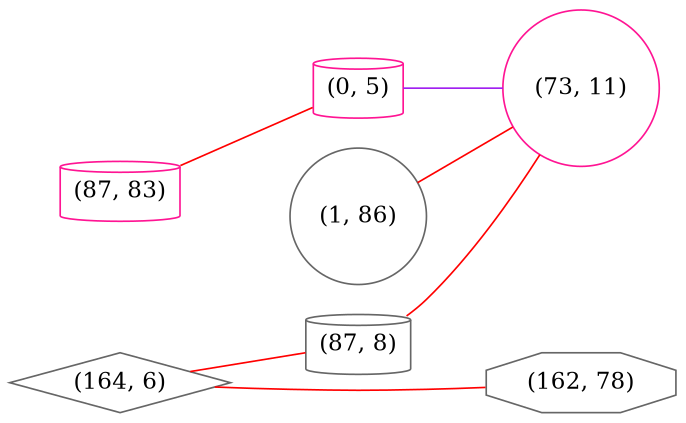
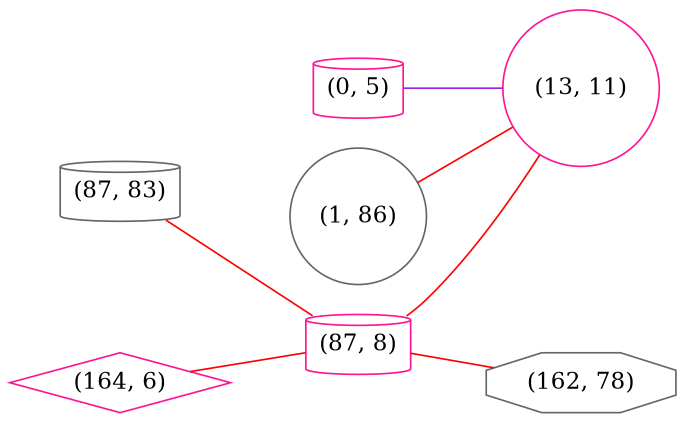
node "(73, 11)": label "(73, 11)" -> "(13, 11)"
edge "(0, 5)" -- "(87, 83)": now "(87, 8)" -- "(87, 83)"
node "(87, 83)": color deeppink -> gray40
node "(87, 8)": color gray40 -> deeppink
node "(164, 6)": color gray40 -> deeppink
edge "(164, 6)" -- "(162, 78)": now "(87, 8)" -- "(162, 78)"
